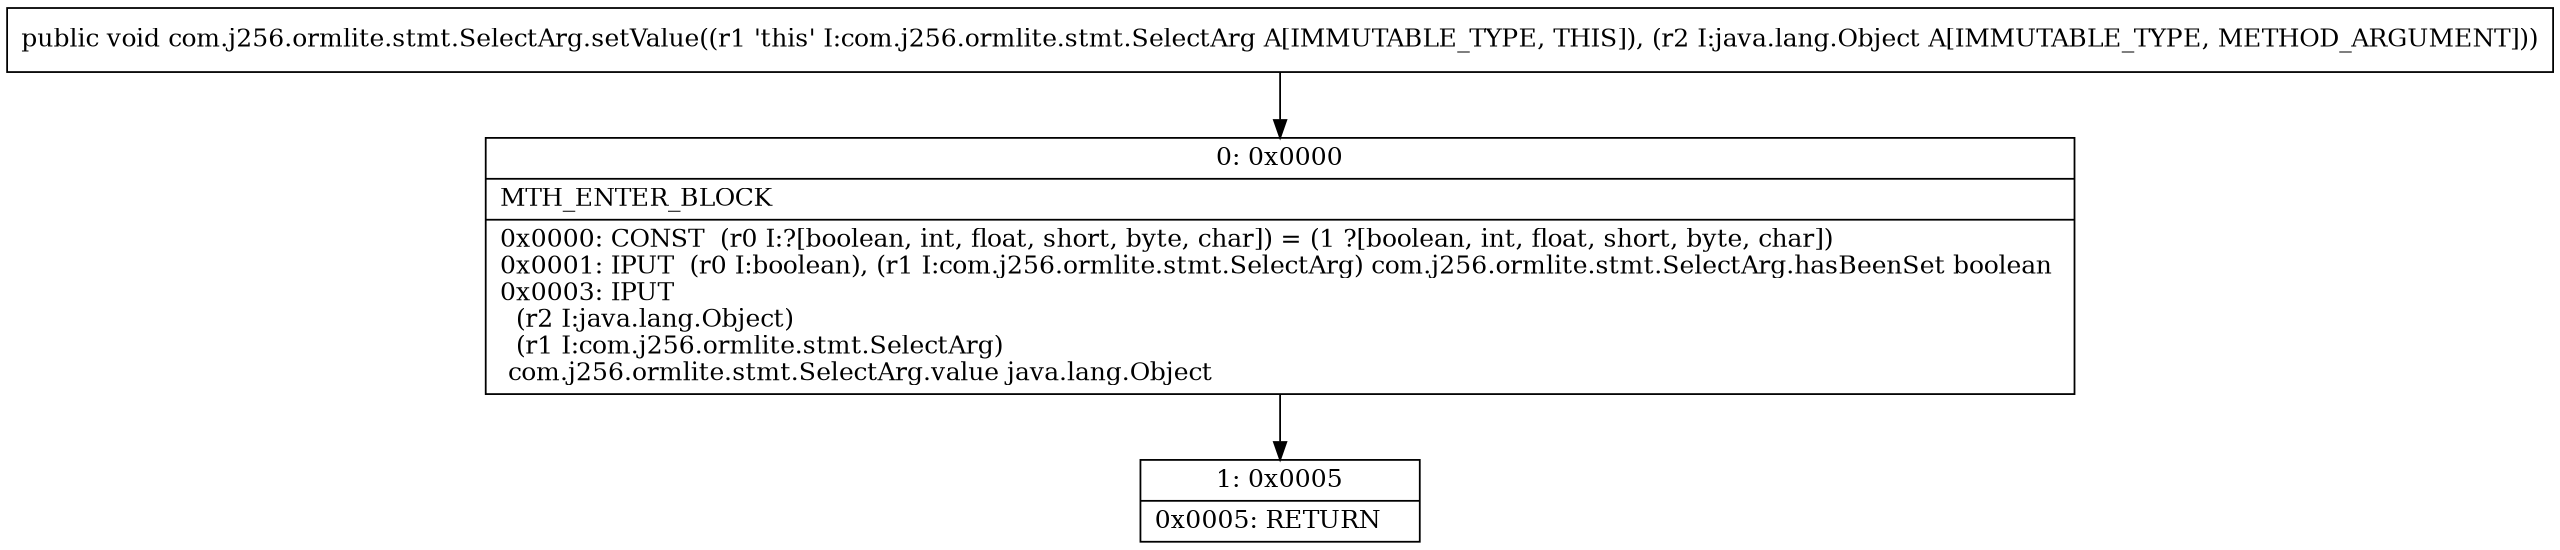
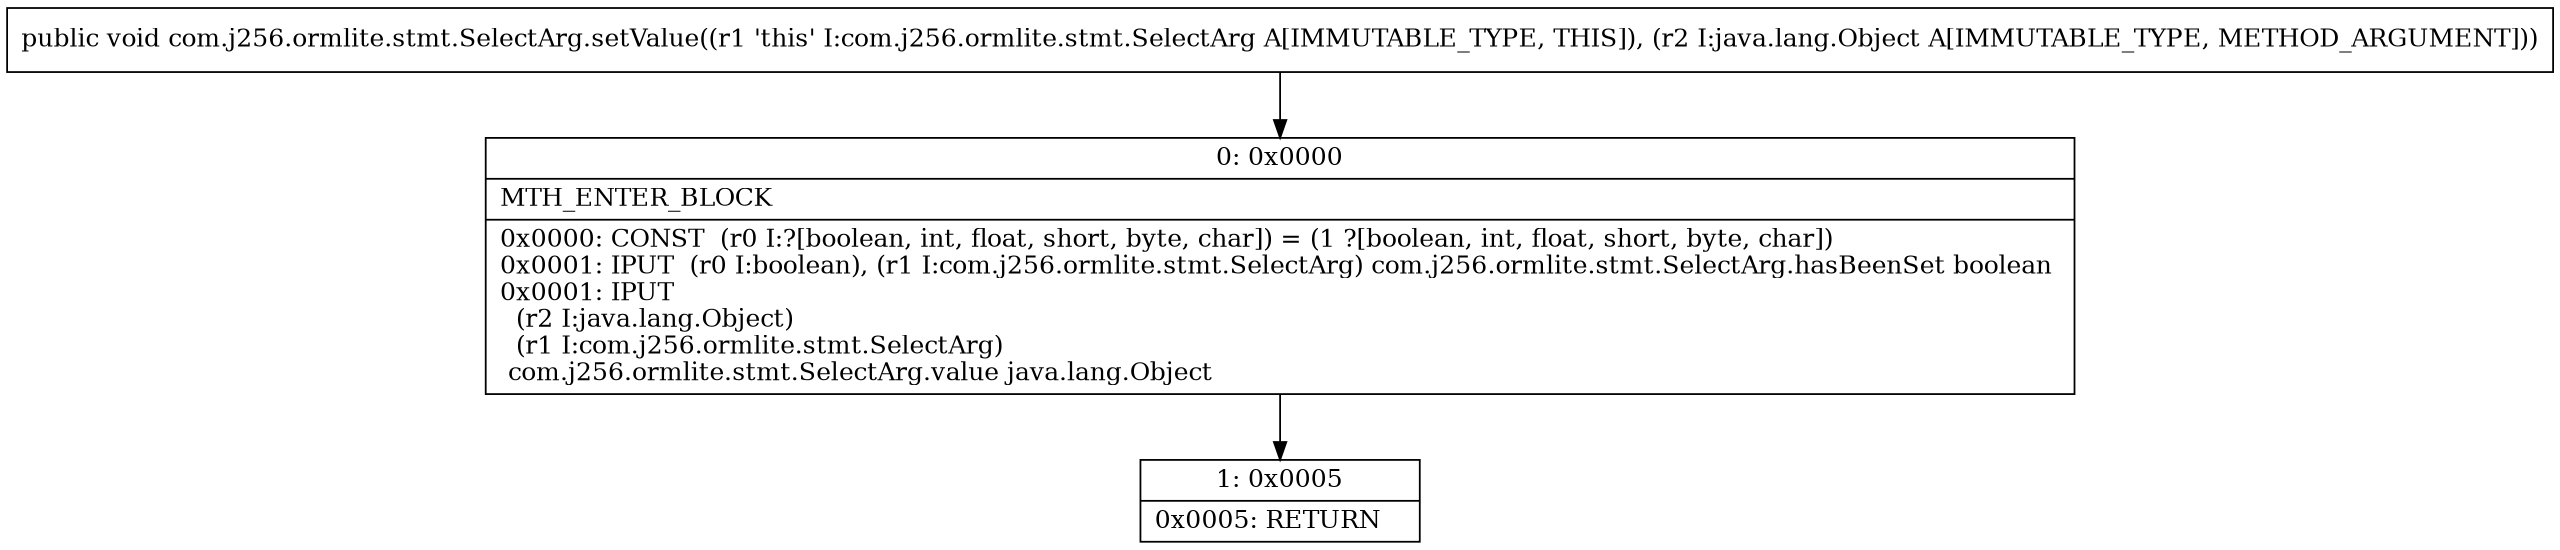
node "0: 0x0000": text "0x0003: IPUT" -> "0x0001: IPUT"
